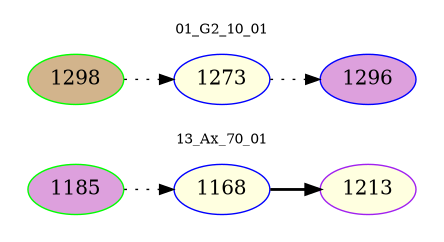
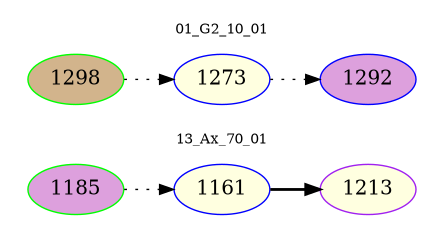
node "1296": label "1296" -> "1292"
node "1168": label "1168" -> "1161"
